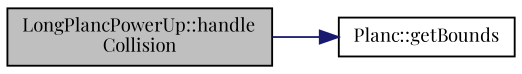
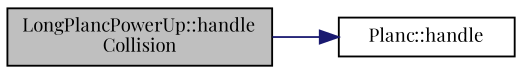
node "Planc::getBounds": label "Planc::getBounds" -> "Planc::handle"
